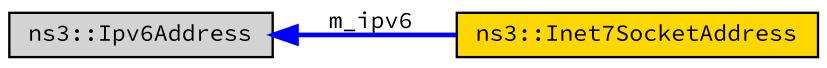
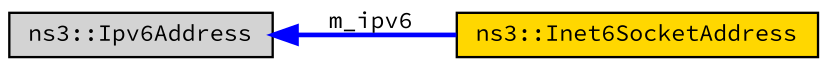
node "ns3::Inet7SocketAddress": label "ns3::Inet7SocketAddress" -> "ns3::Inet6SocketAddress"
